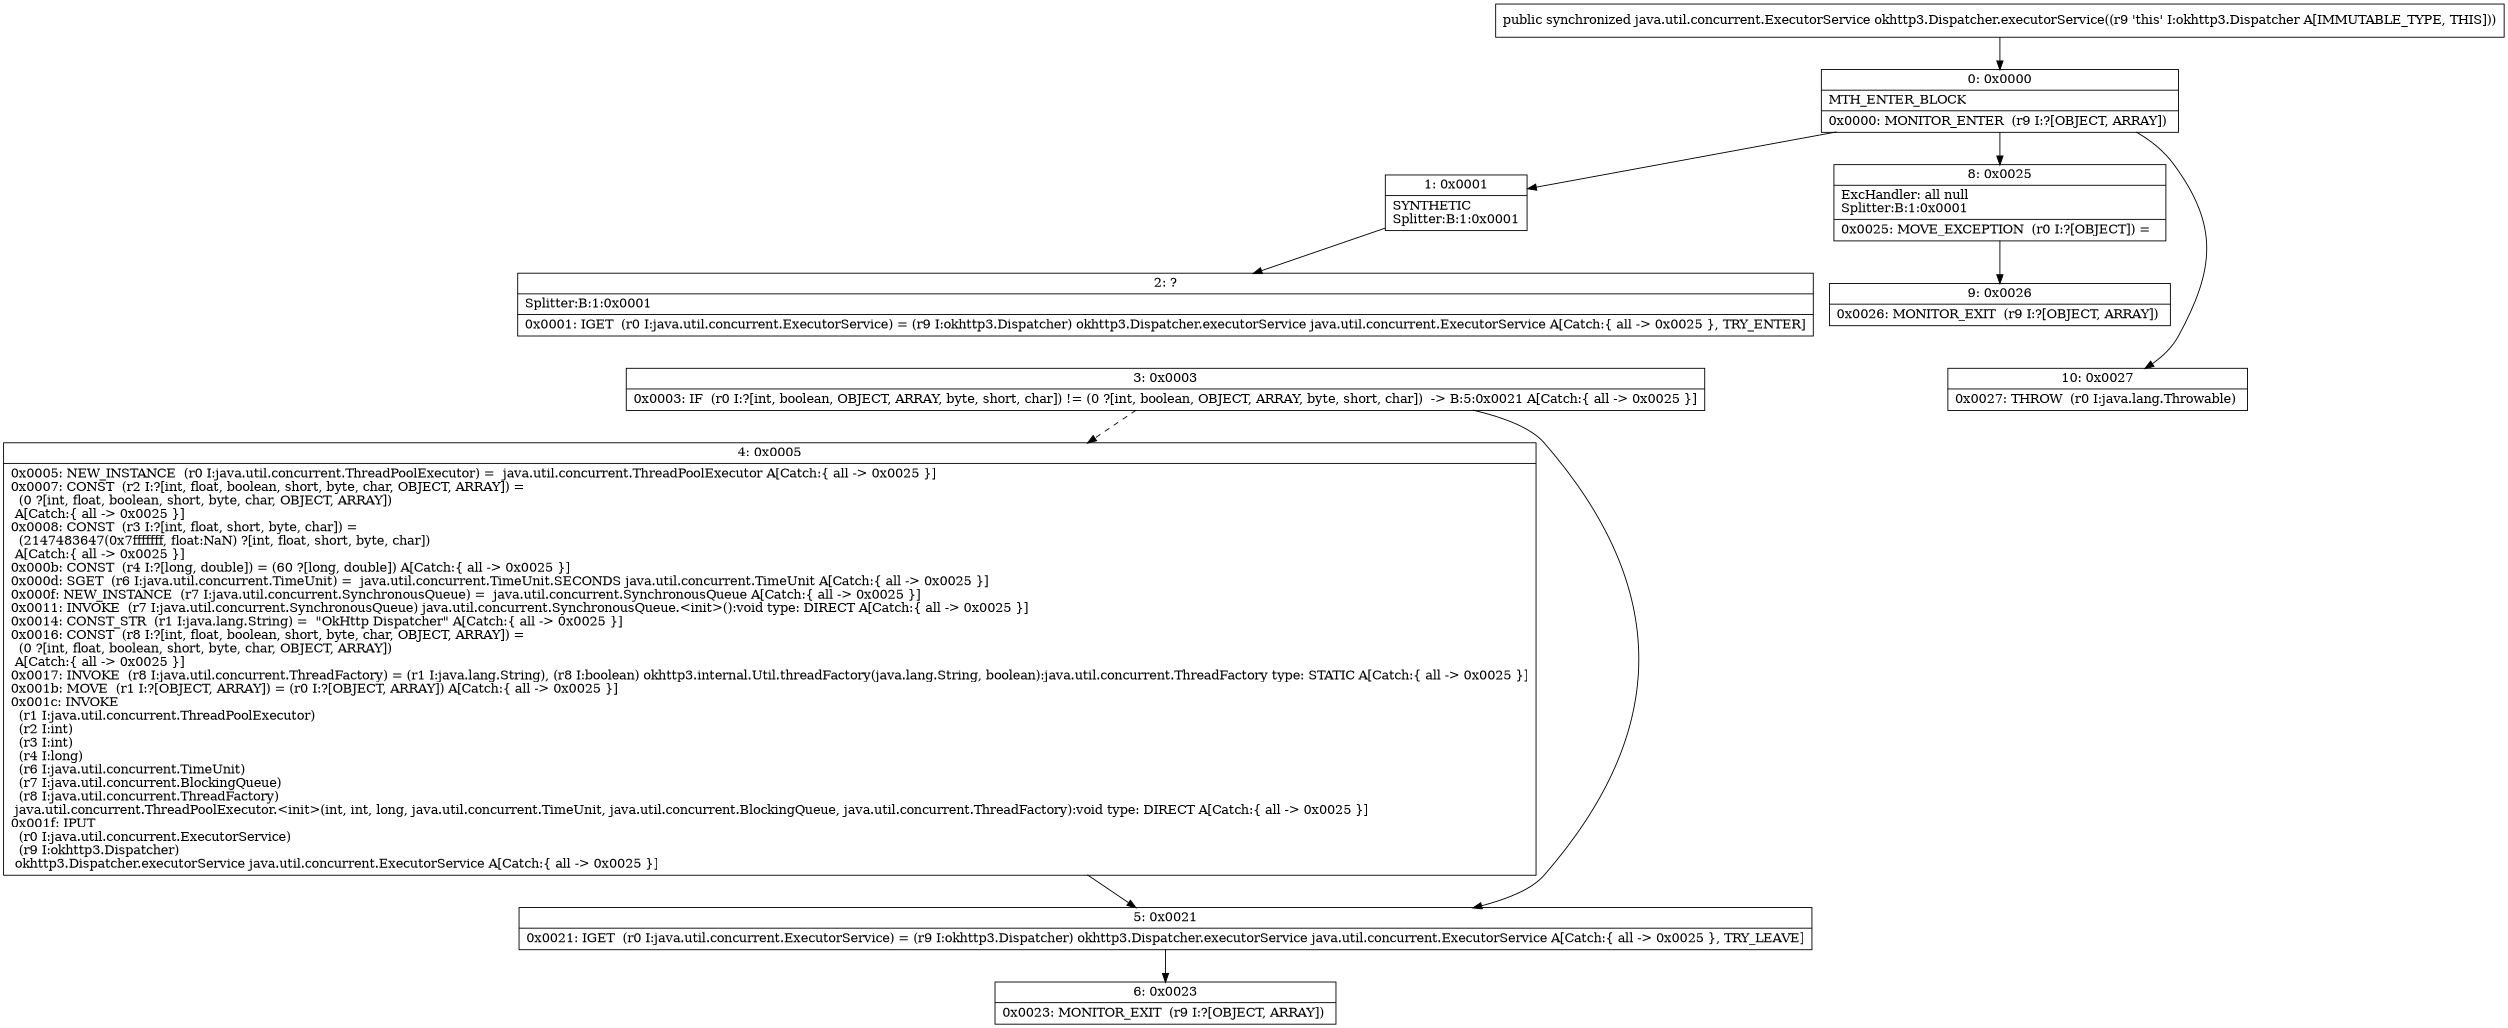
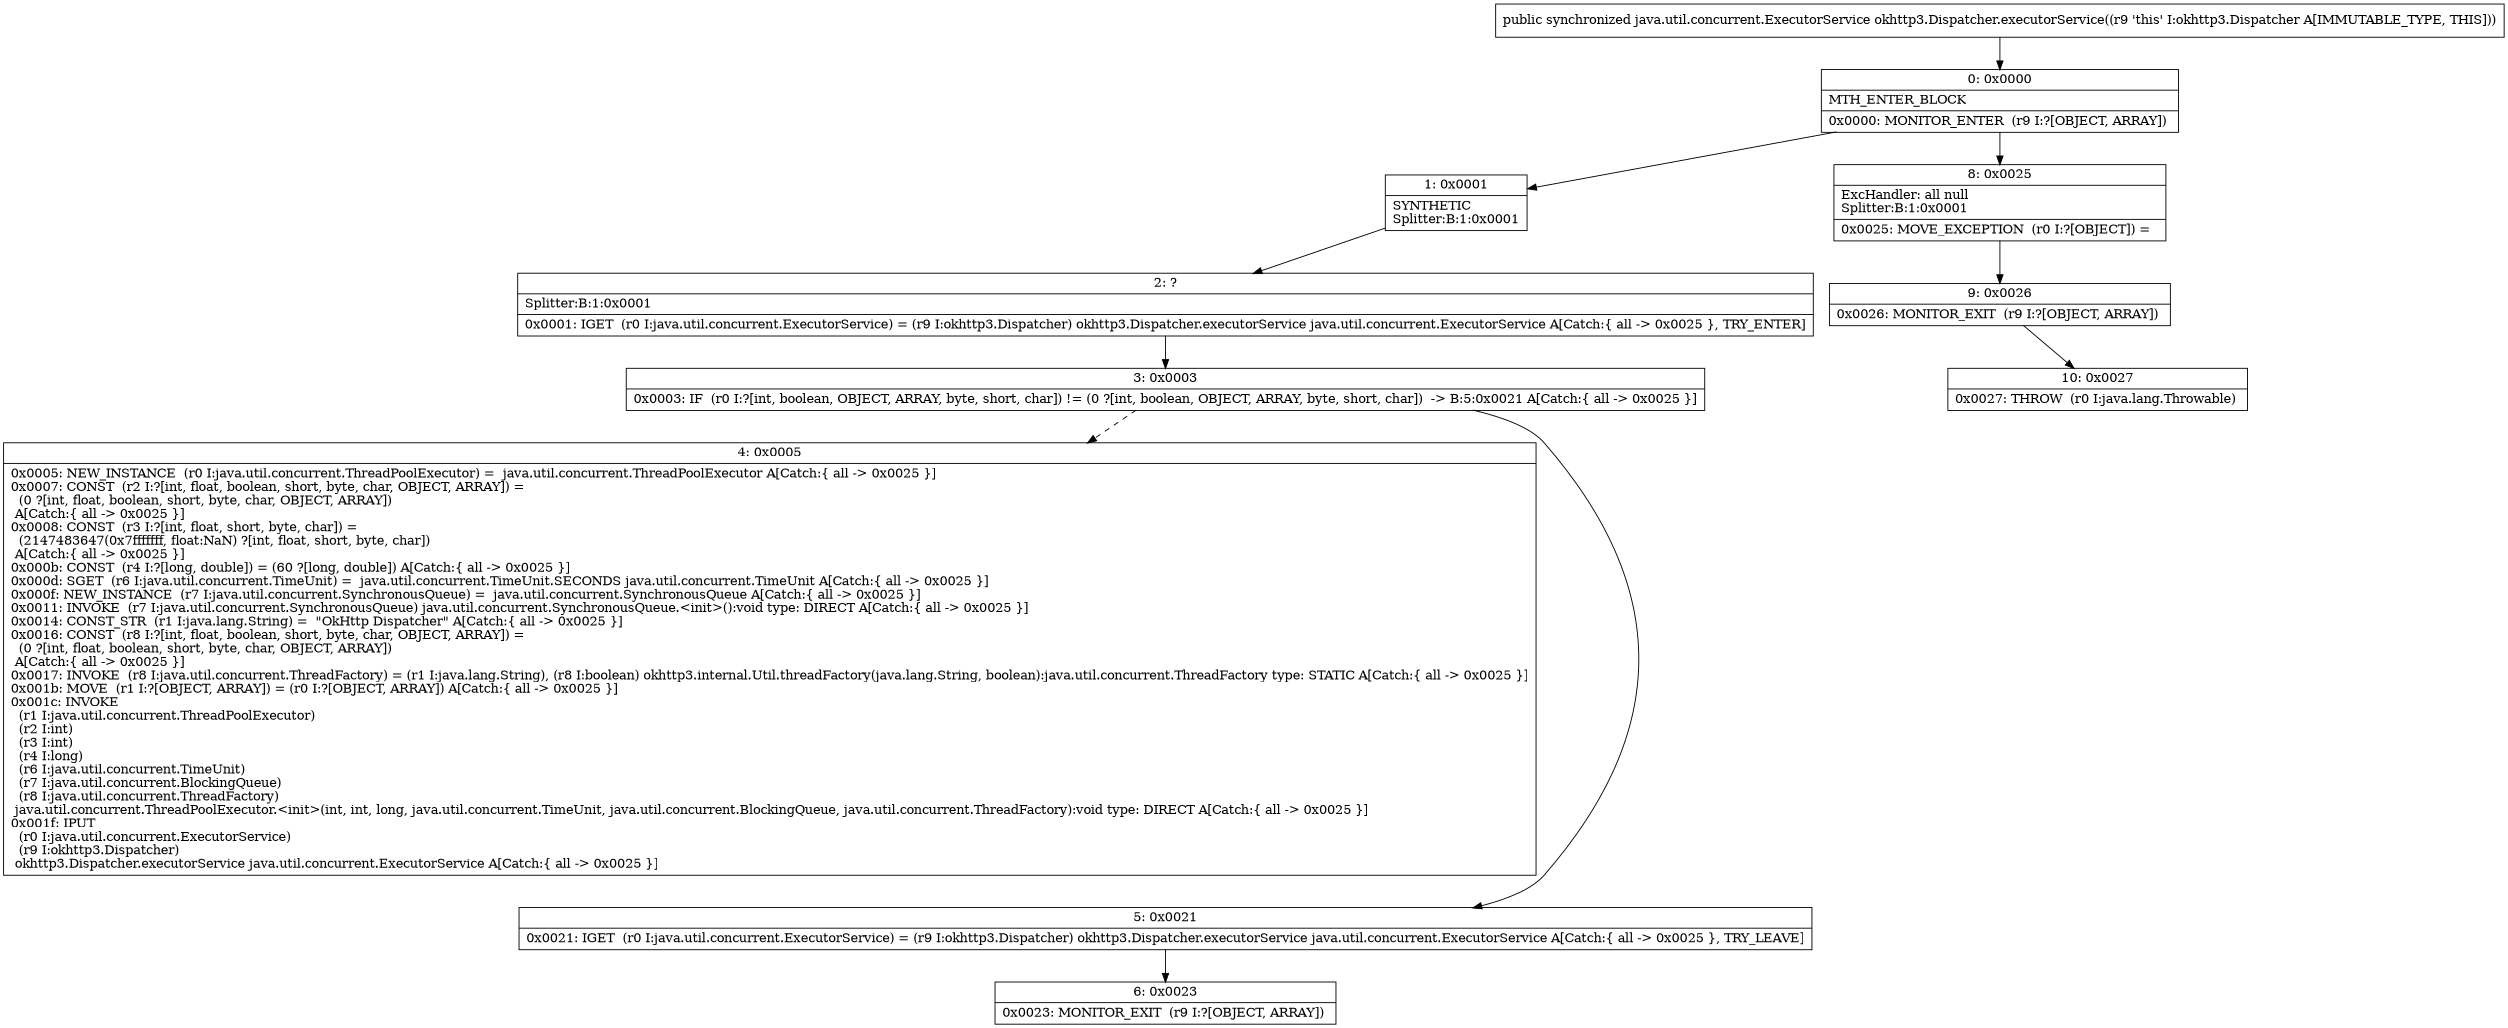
edge "0: 0x0000" -> "10: 0x0027": now "9: 0x0026" -> "10: 0x0027"
edge "2: ?" -> "3: 0x0003": added
edge "4: 0x0005" -> "5: 0x0021": removed
